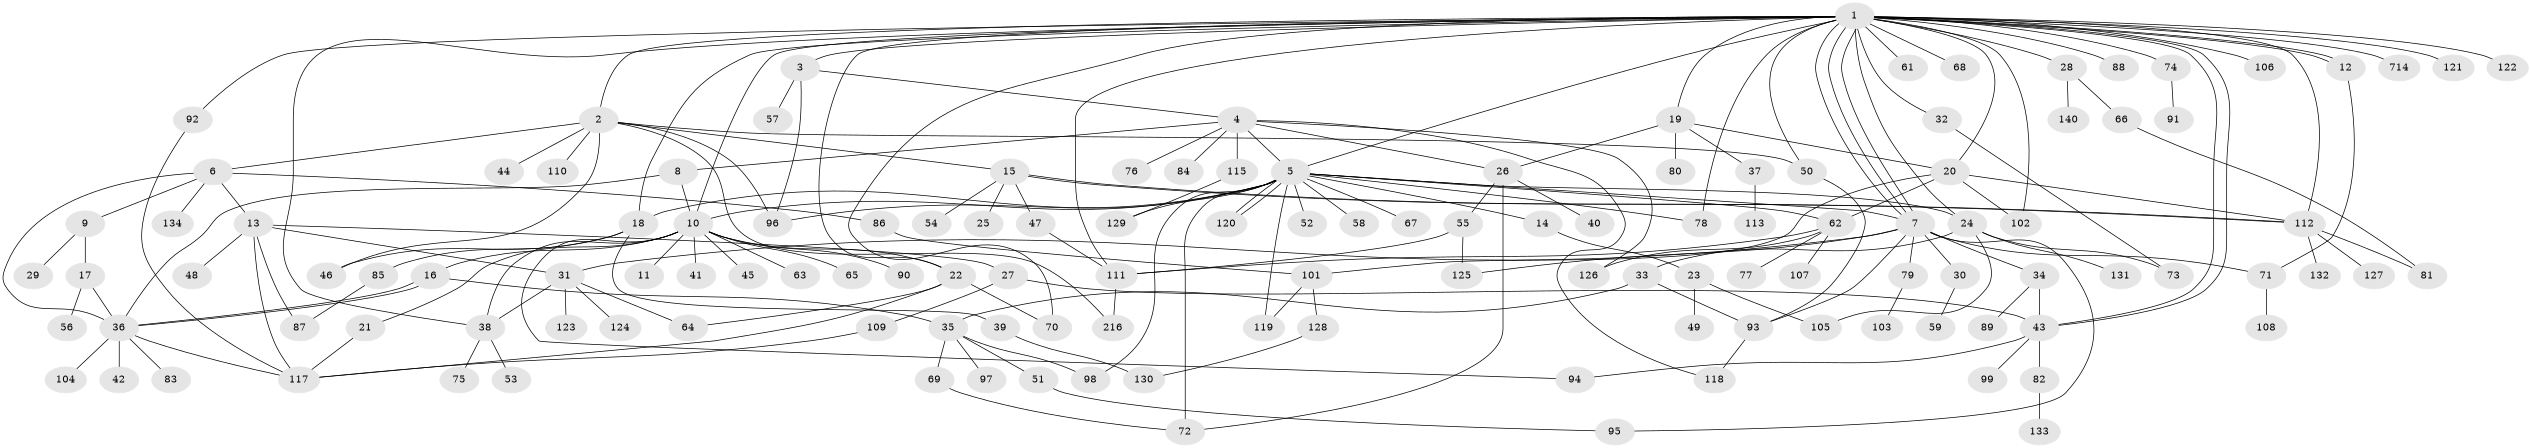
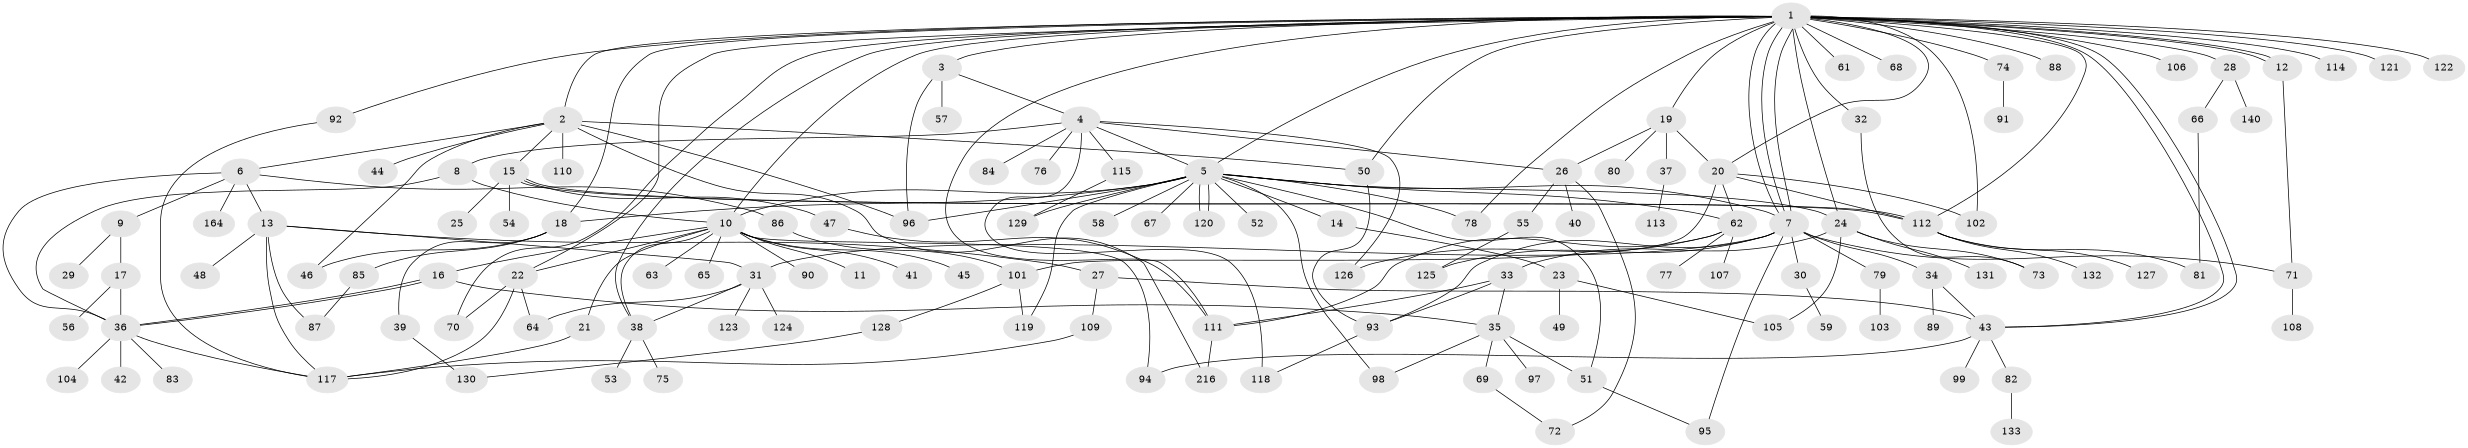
node "714": label "714" -> "114"
node "134": label "134" -> "164"
edge "55" -- "111": now "33" -- "111"
edge "5" -- "72": now "5" -- "51"
